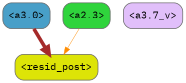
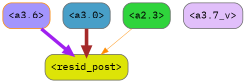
node "<a3.6>": added
